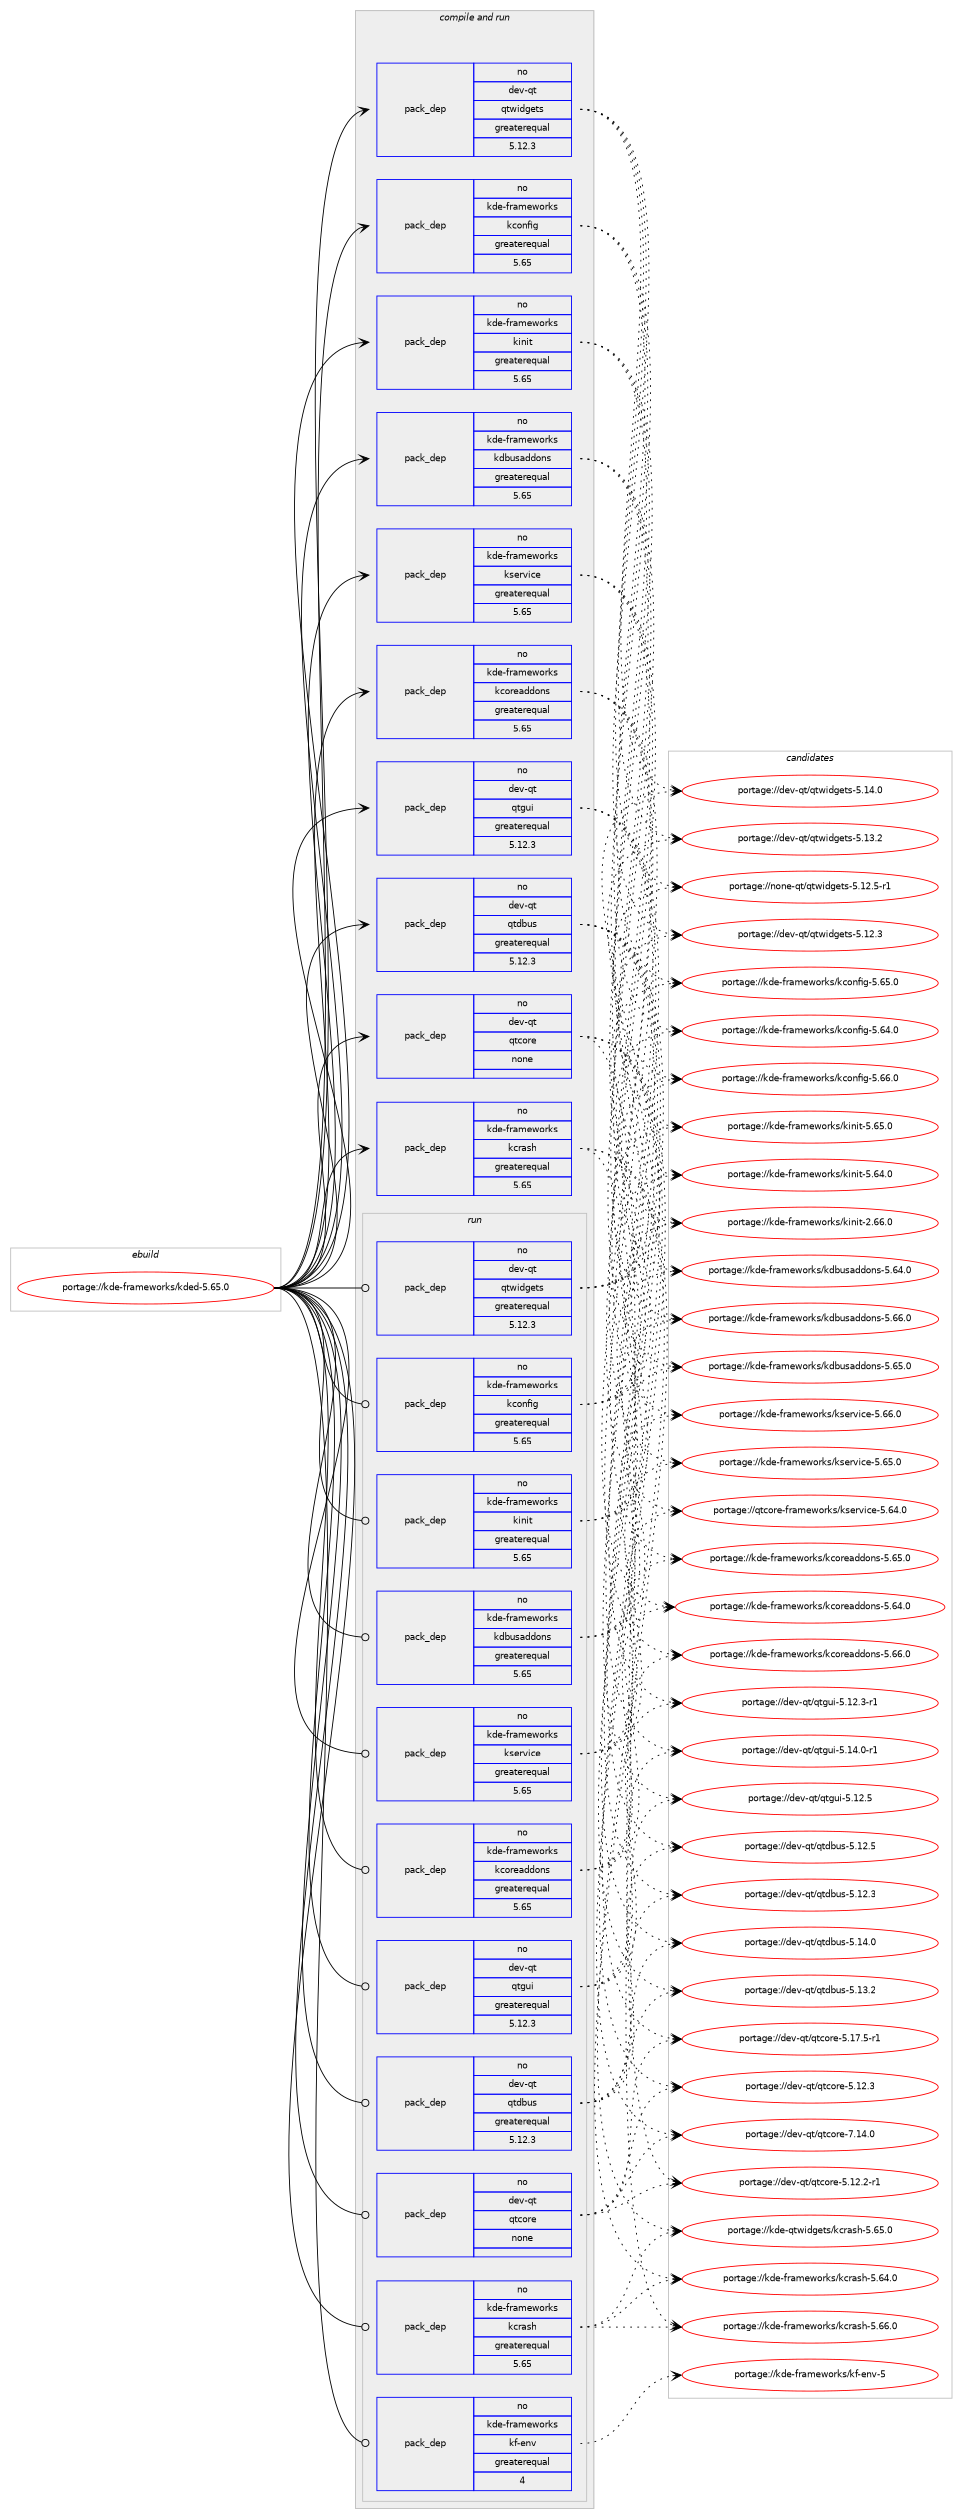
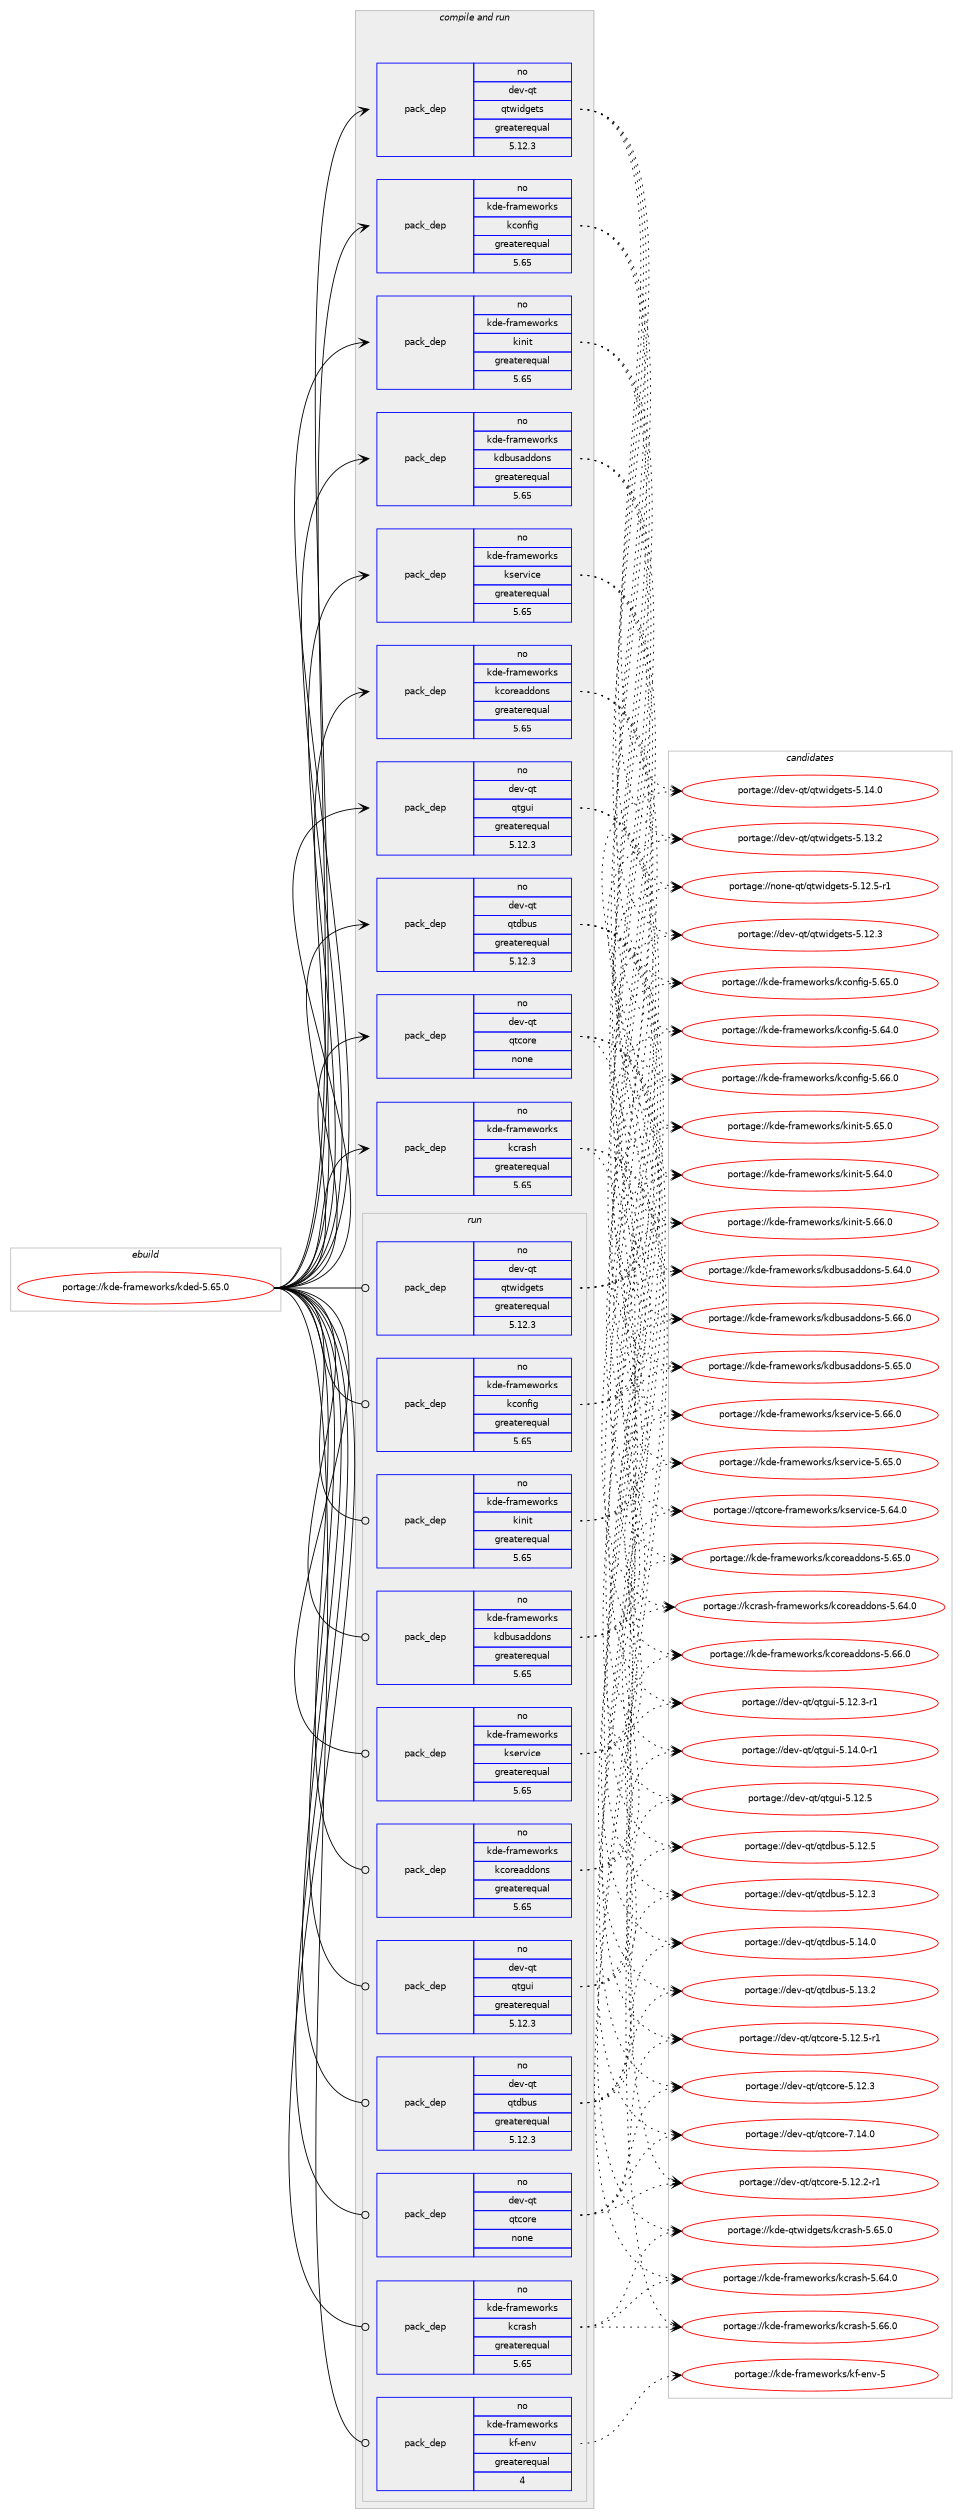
node "portage://kde-frameworks/kinit-2.66.0": label "portage://kde-frameworks/kinit-2.66.0" -> "portage://kde-frameworks/kinit-5.66.0"
node "portage://kde-frameworks/kcoreaddons-5.64.0": label "portage://kde-frameworks/kcoreaddons-5.64.0" -> "portage://kcrash-frameworks/kcoreaddons-5.64.0"
node "portage://dev-qt/qtcore-5.17.5-r1": label "portage://dev-qt/qtcore-5.17.5-r1" -> "portage://dev-qt/qtcore-5.12.5-r1"
